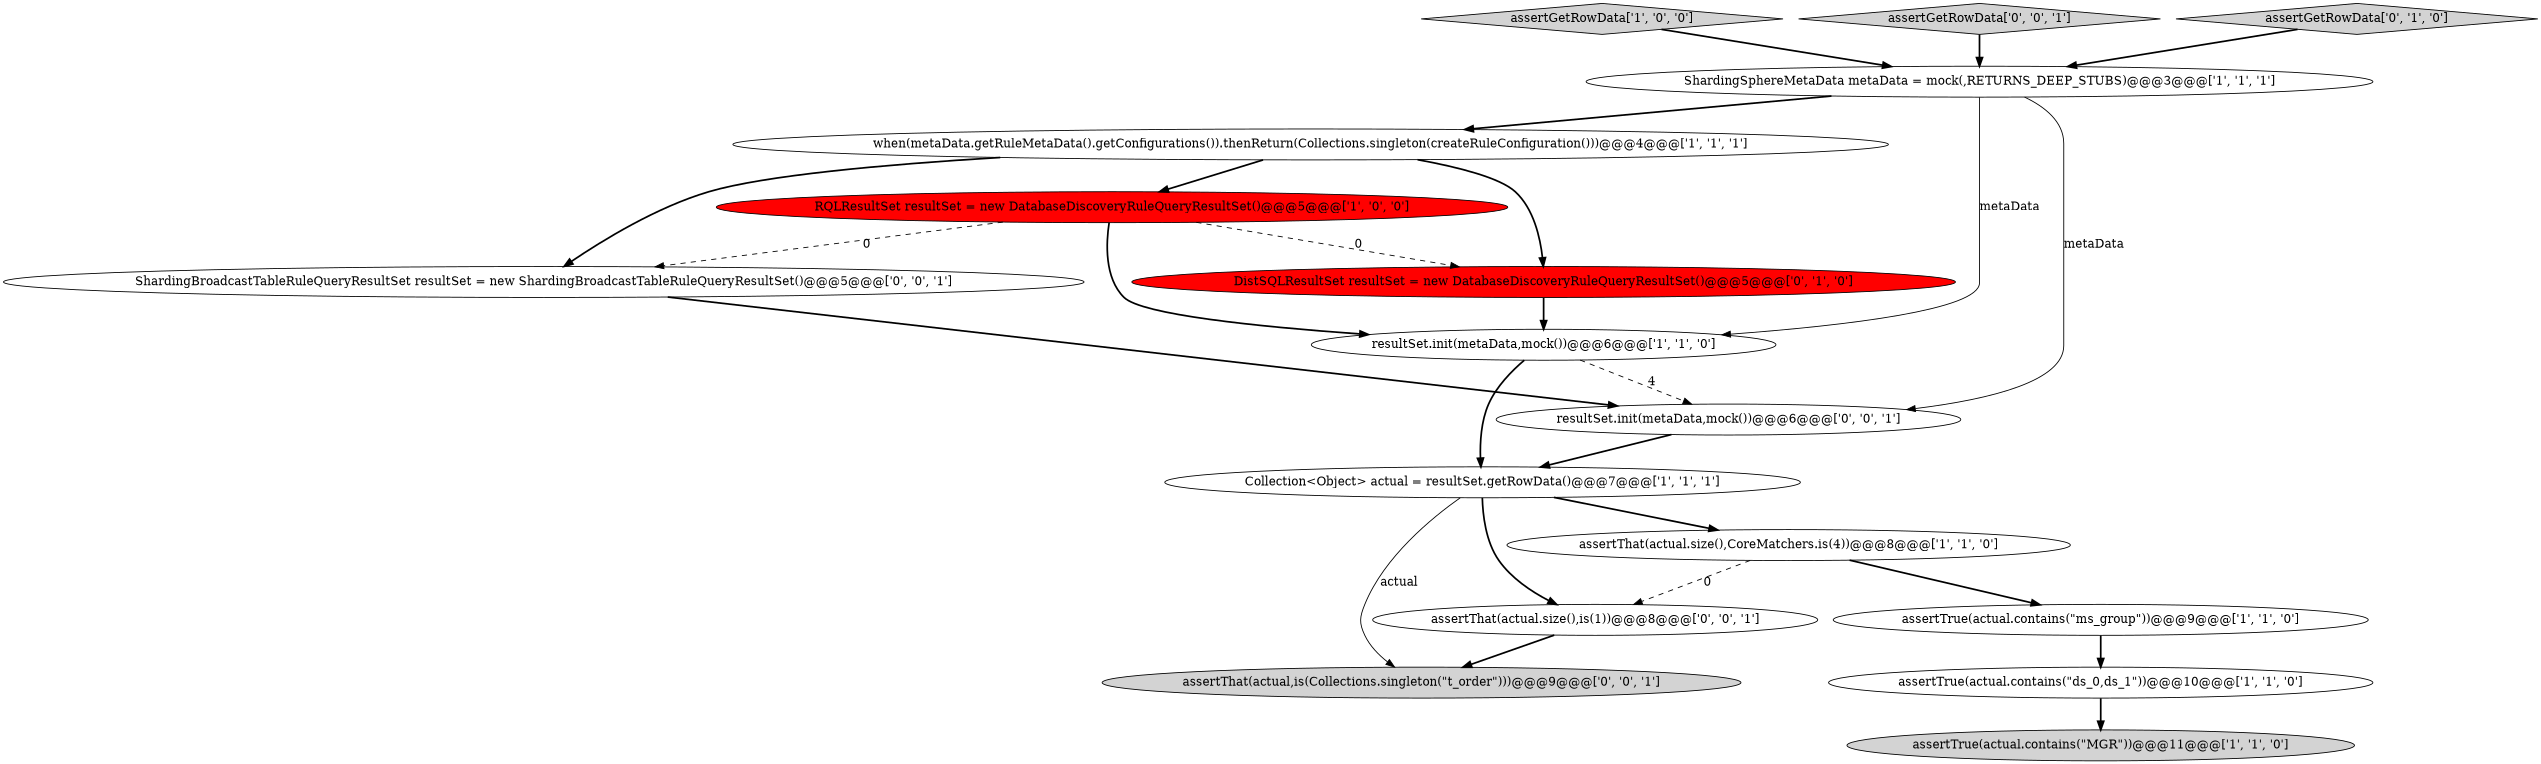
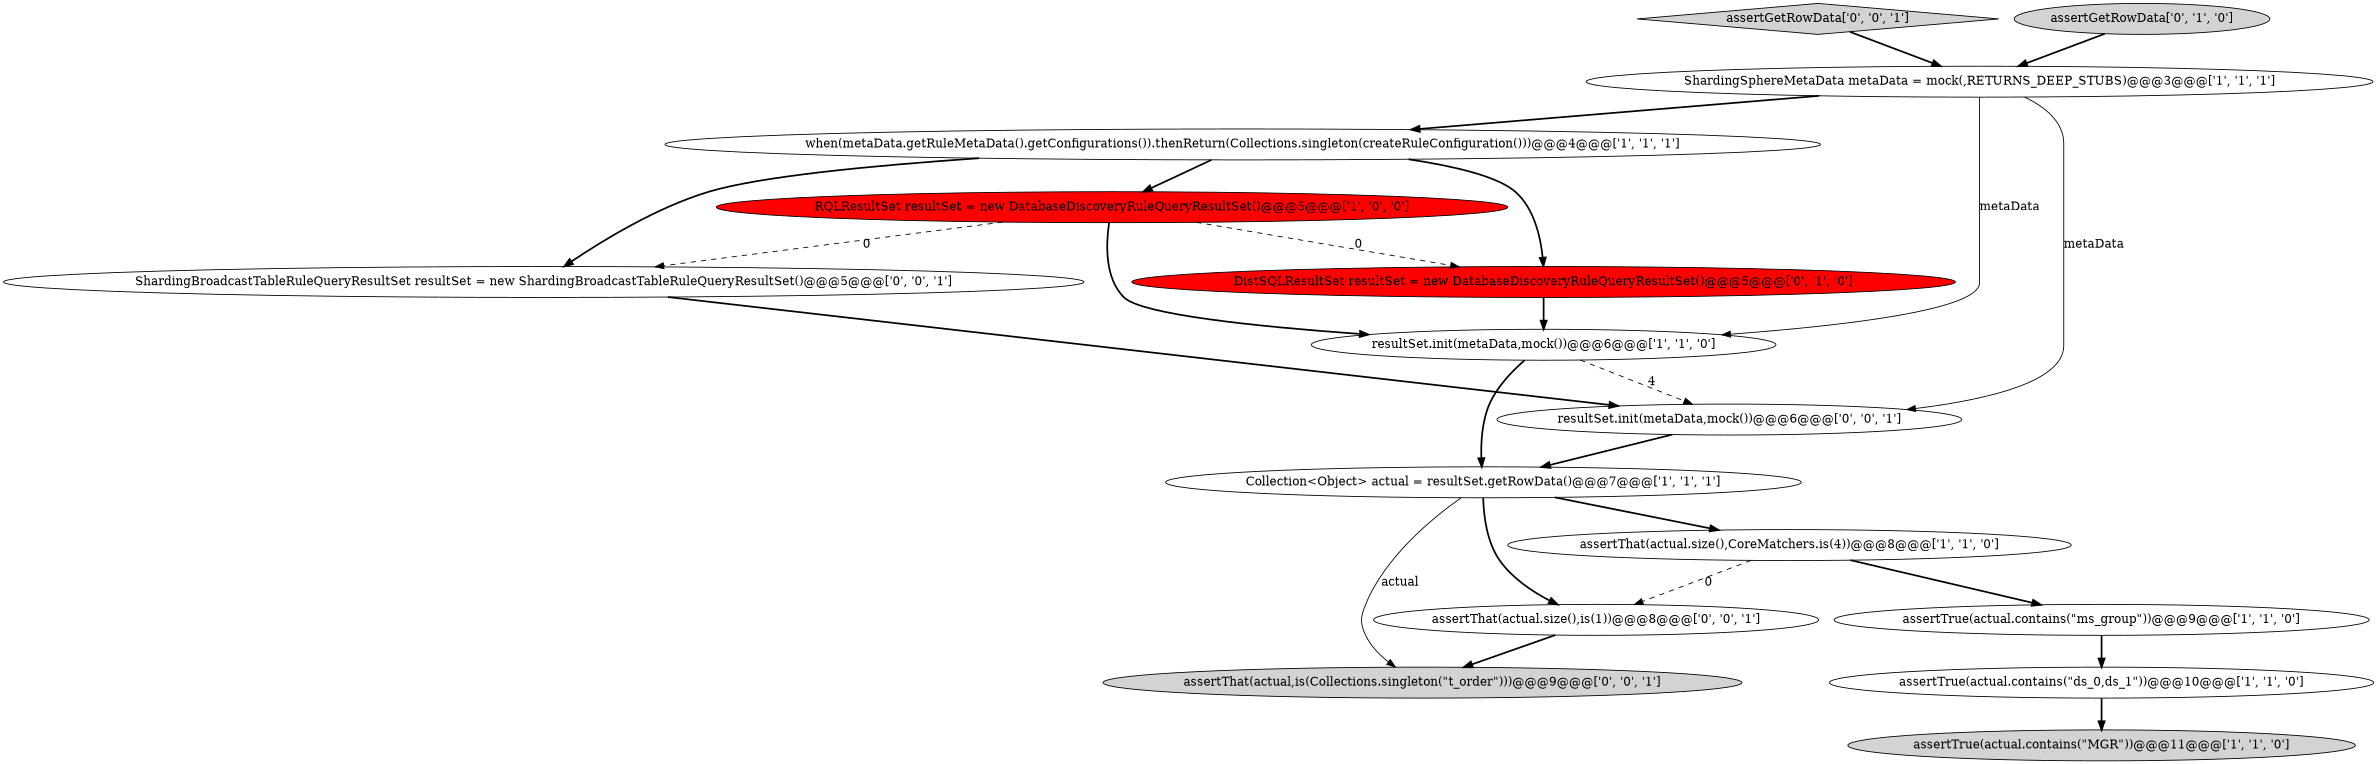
node "assertGetRowData['1', '0', '0']": removed
node "assertGetRowData['0', '1', '0']": shape diamond -> ellipse
